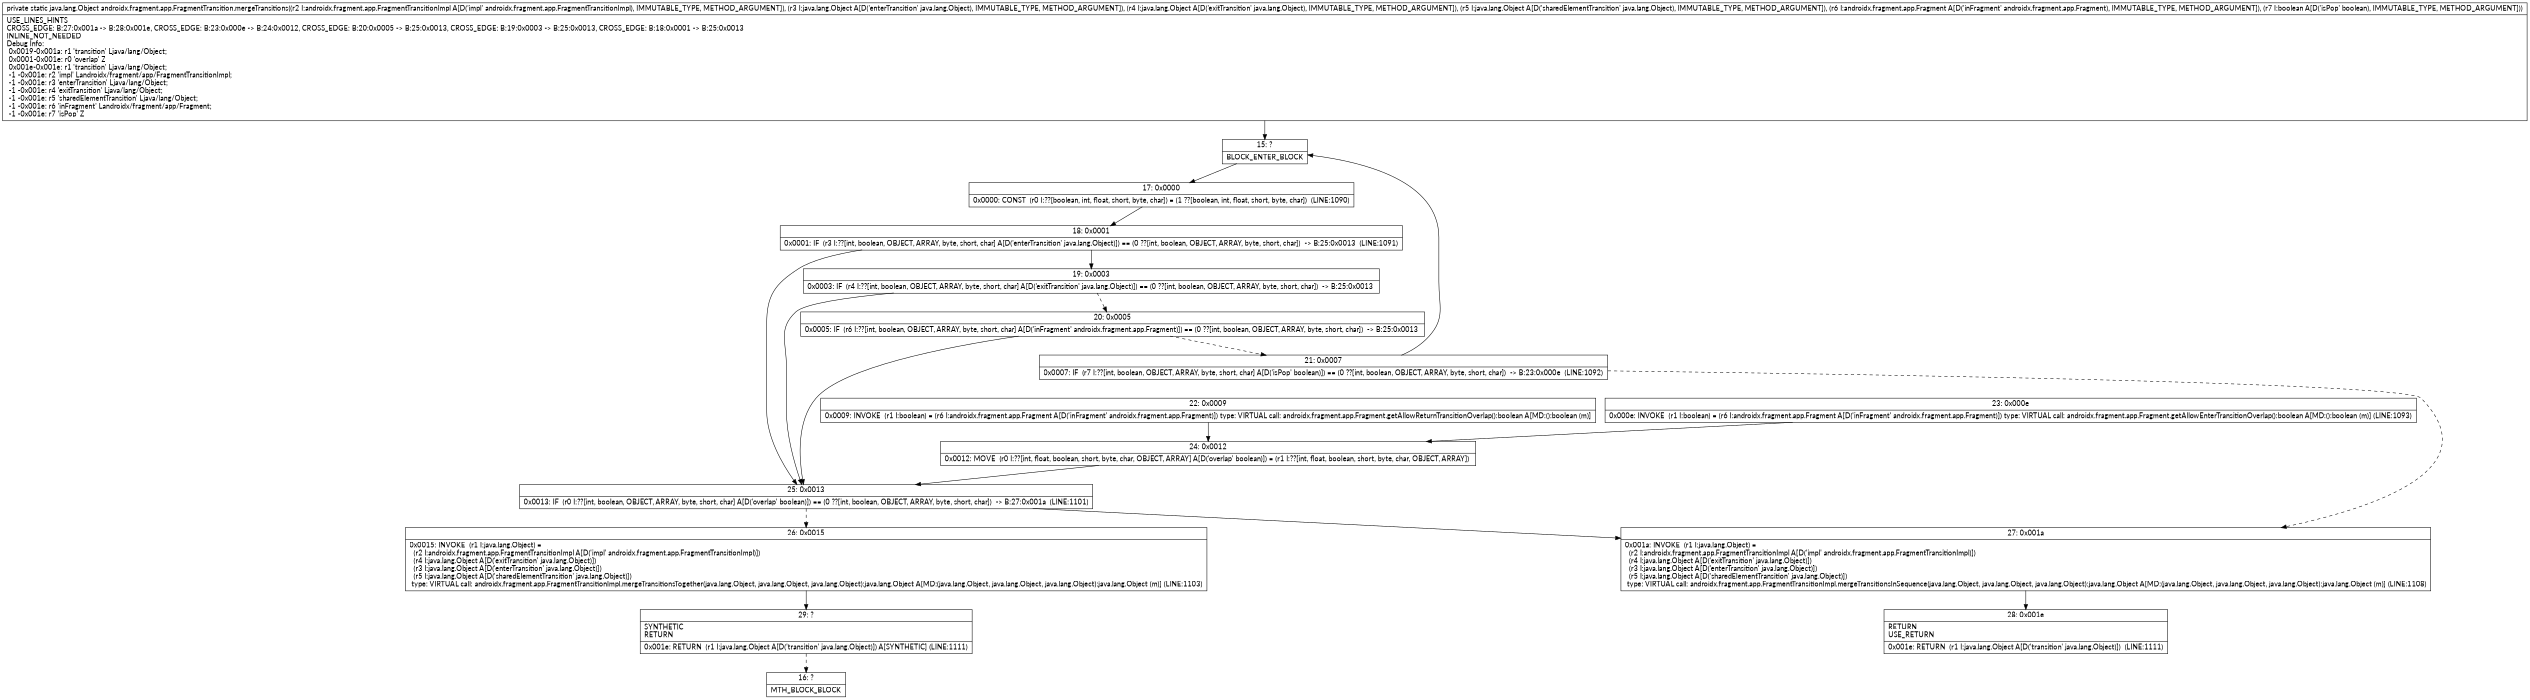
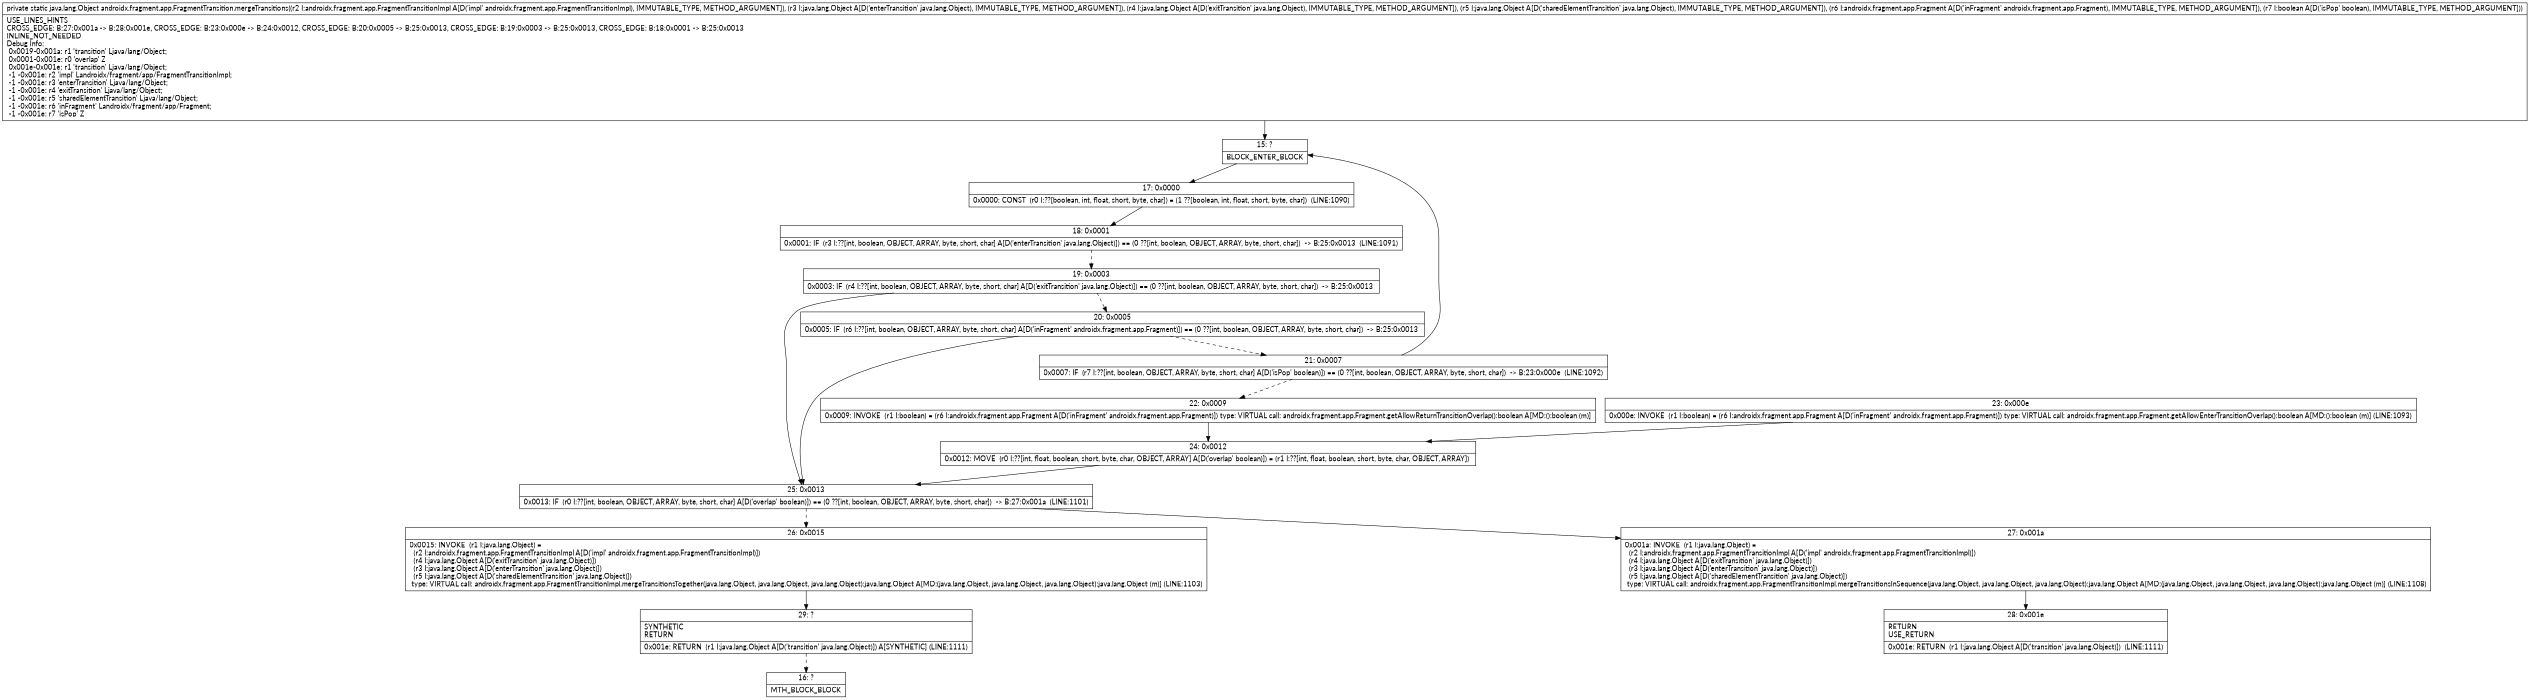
edge "18: 0x0001" -> "19: 0x0003": style solid -> dashed
edge "18: 0x0001" -> "25: 0x0013": removed
edge "21: 0x0007" -> "27: 0x001a": now "21: 0x0007" -> "22: 0x0009"
